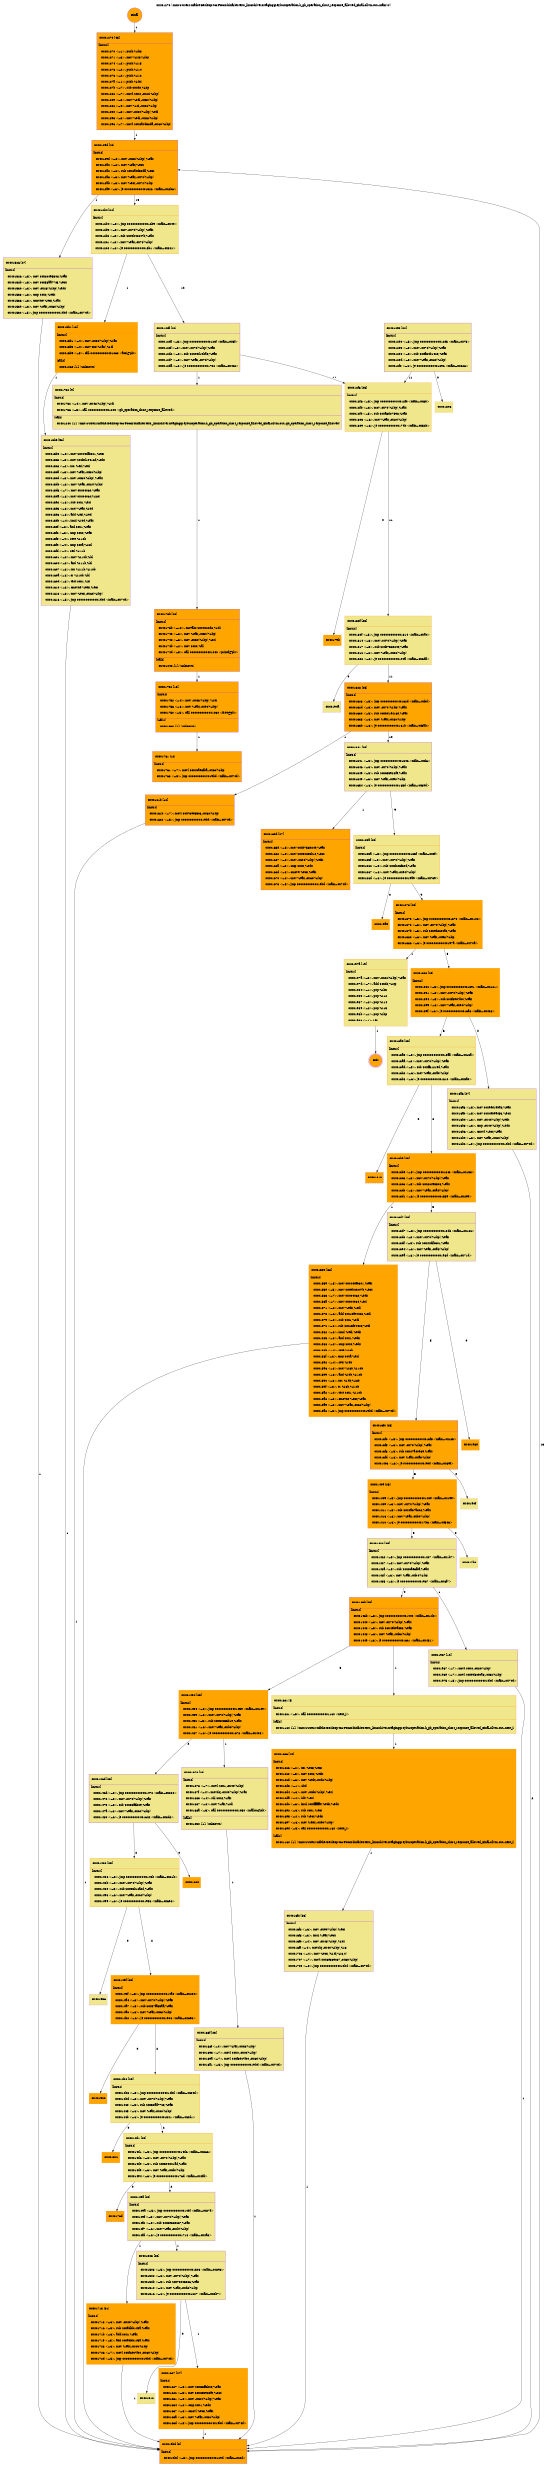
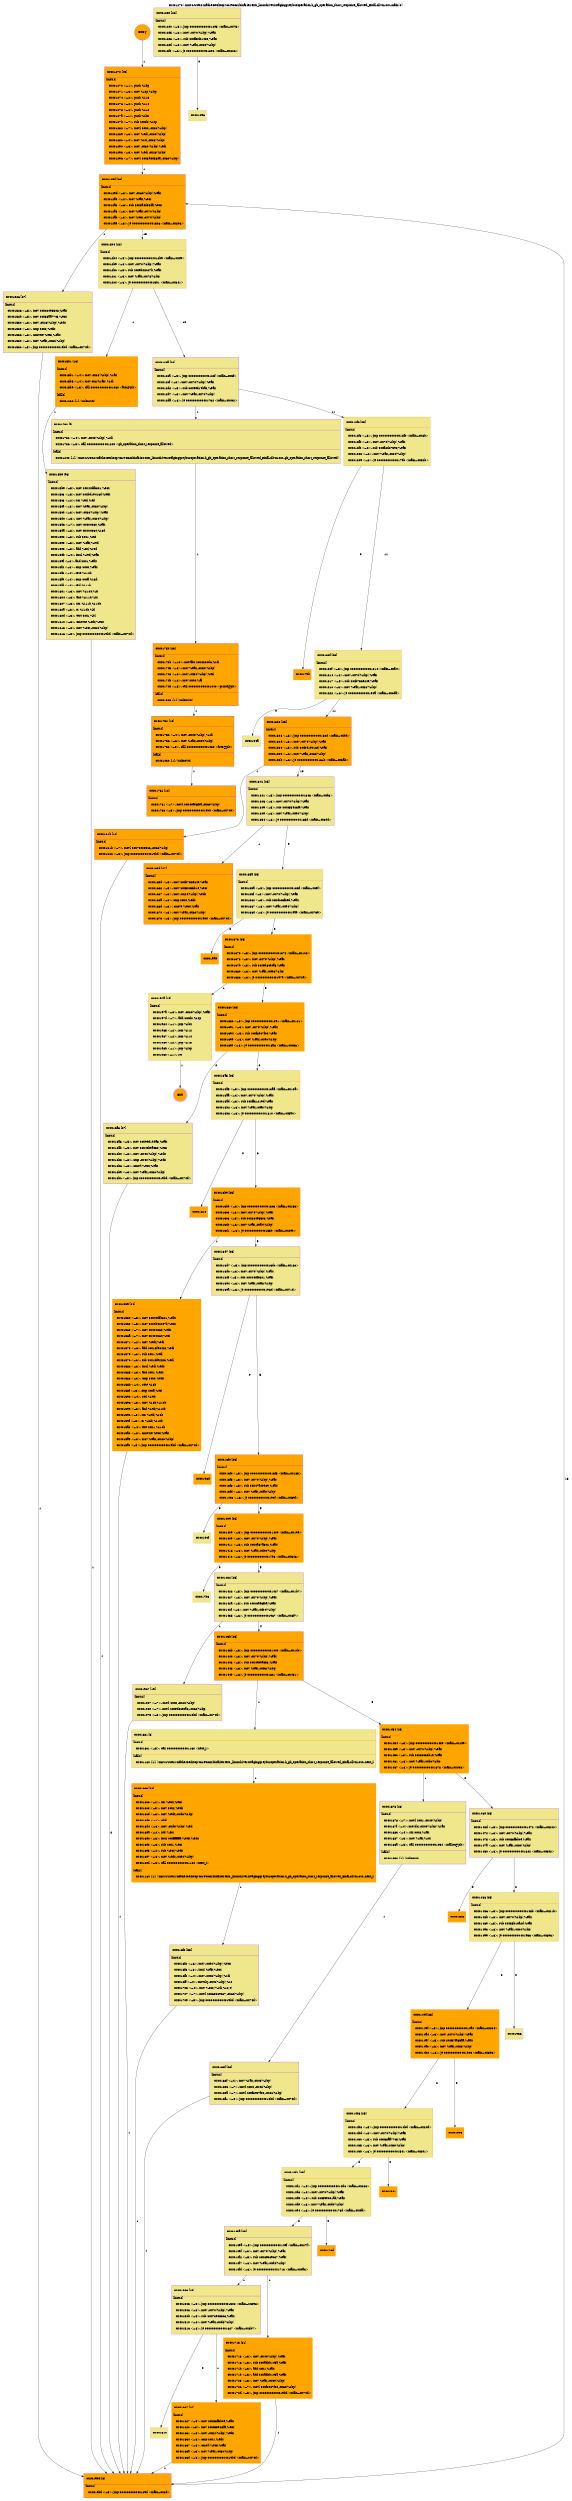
node "Final": label "Final" -> "Entry"
edge "0x4012e0 [22]" -> "0x4012f6 [25]": removed, label "11"
